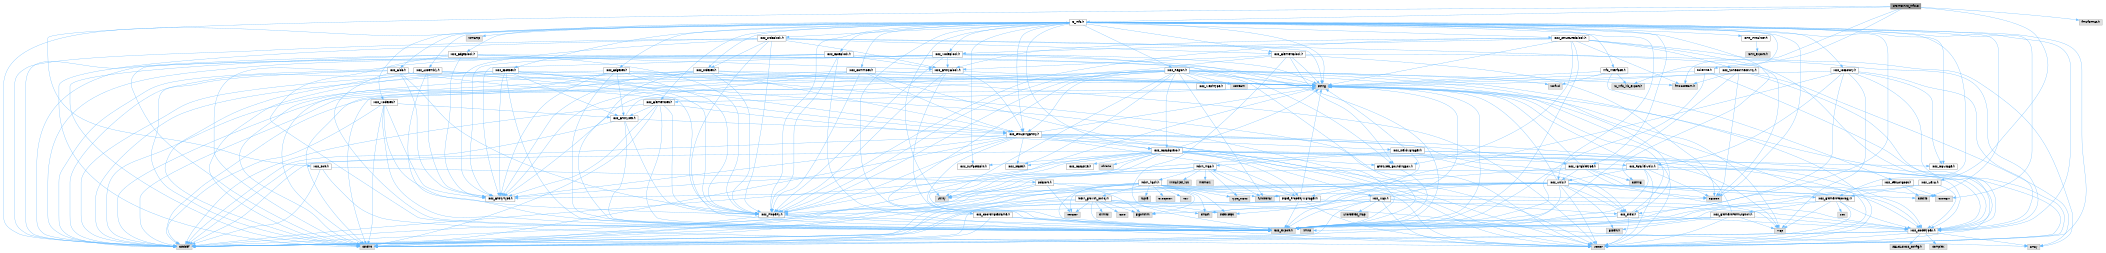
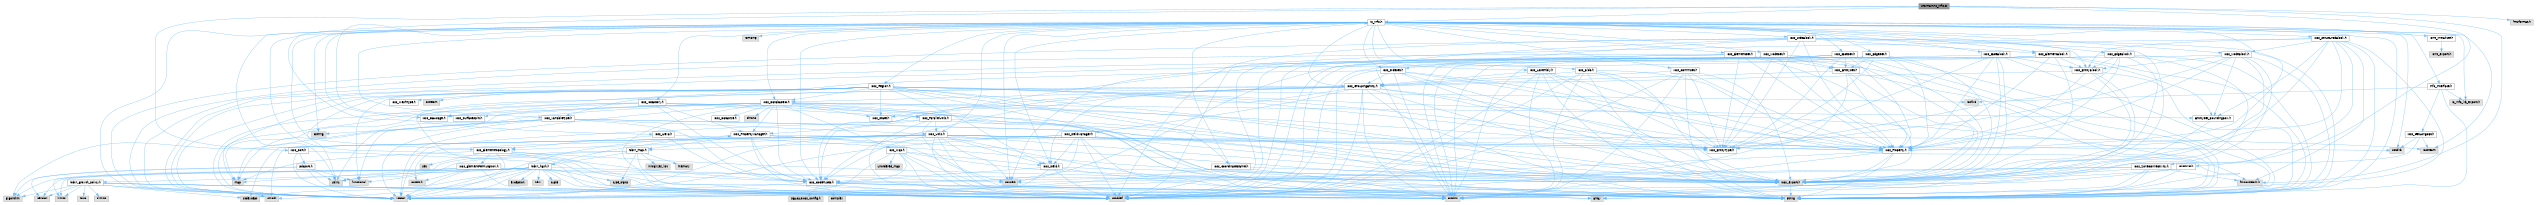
edge "Ioss_Region.h" -> "Ioss_GroupingEntity.h": removed
edge "string" -> "Ioss_ElementSet.h": reversed
node "State_PropertyManager.h": label "State_PropertyManager.h" -> "Ioss_PropertyManager.h"
